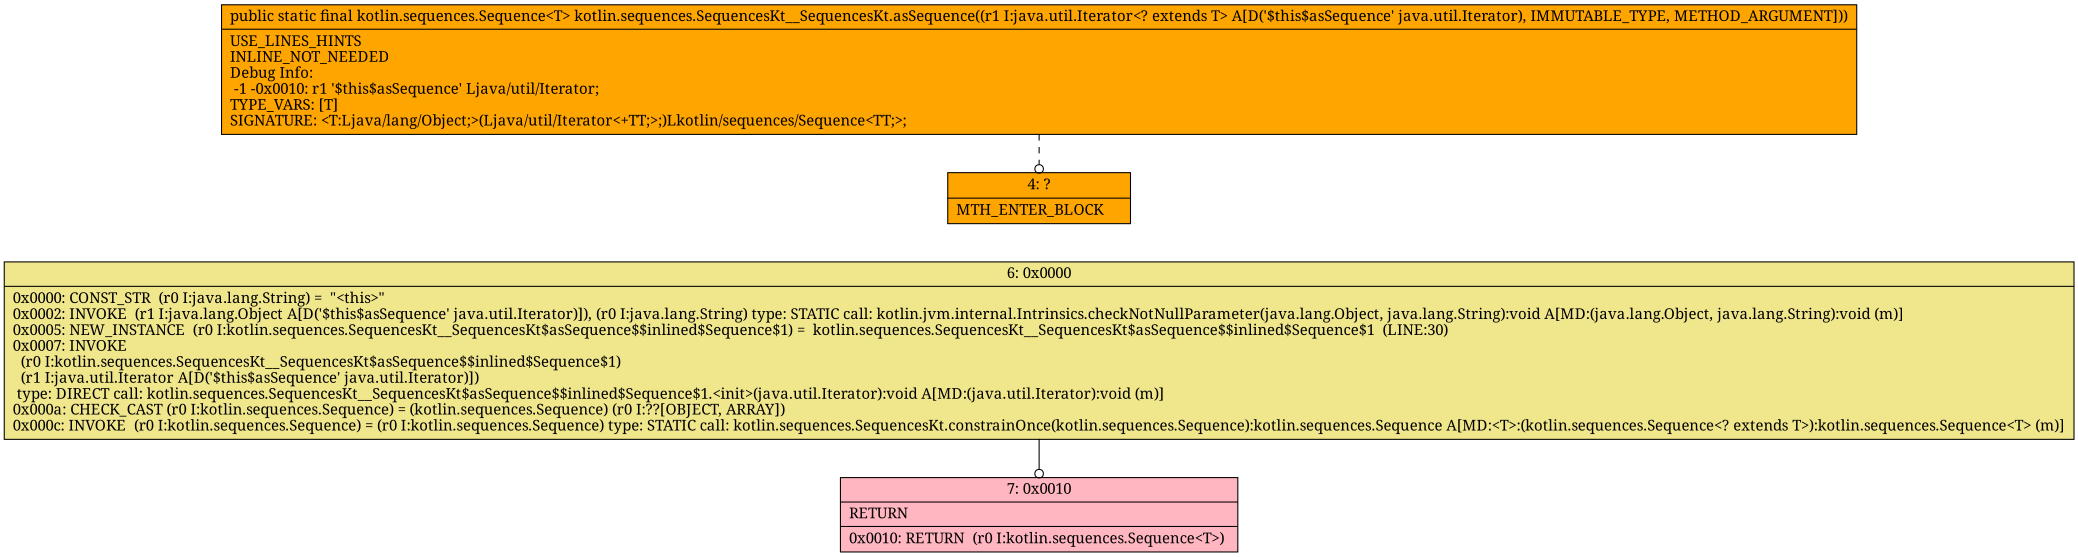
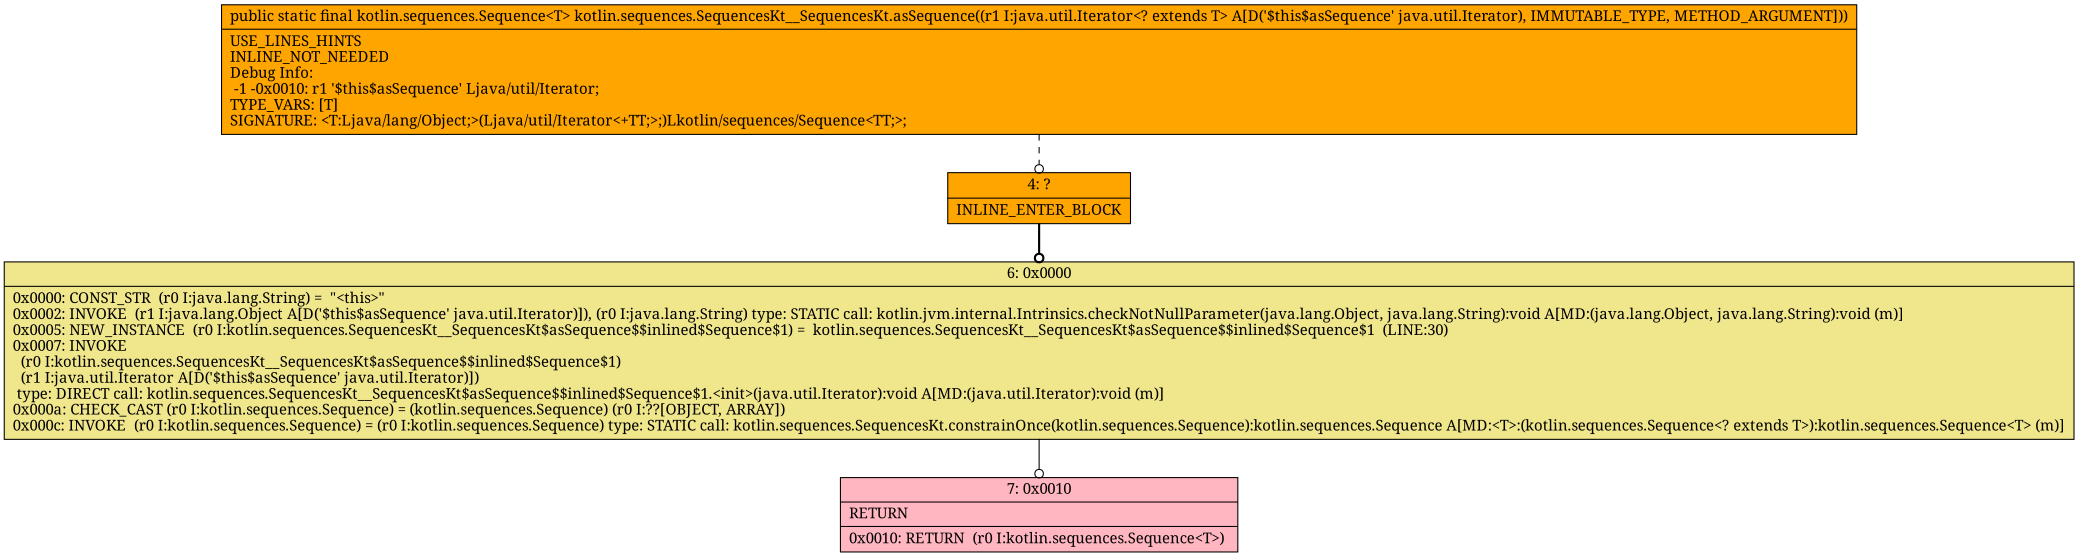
node "4: ?": text "MTH_ENTER_BLOCK" -> "INLINE_ENTER_BLOCK"
edge "4: ?" -> "6: 0x0000": added
